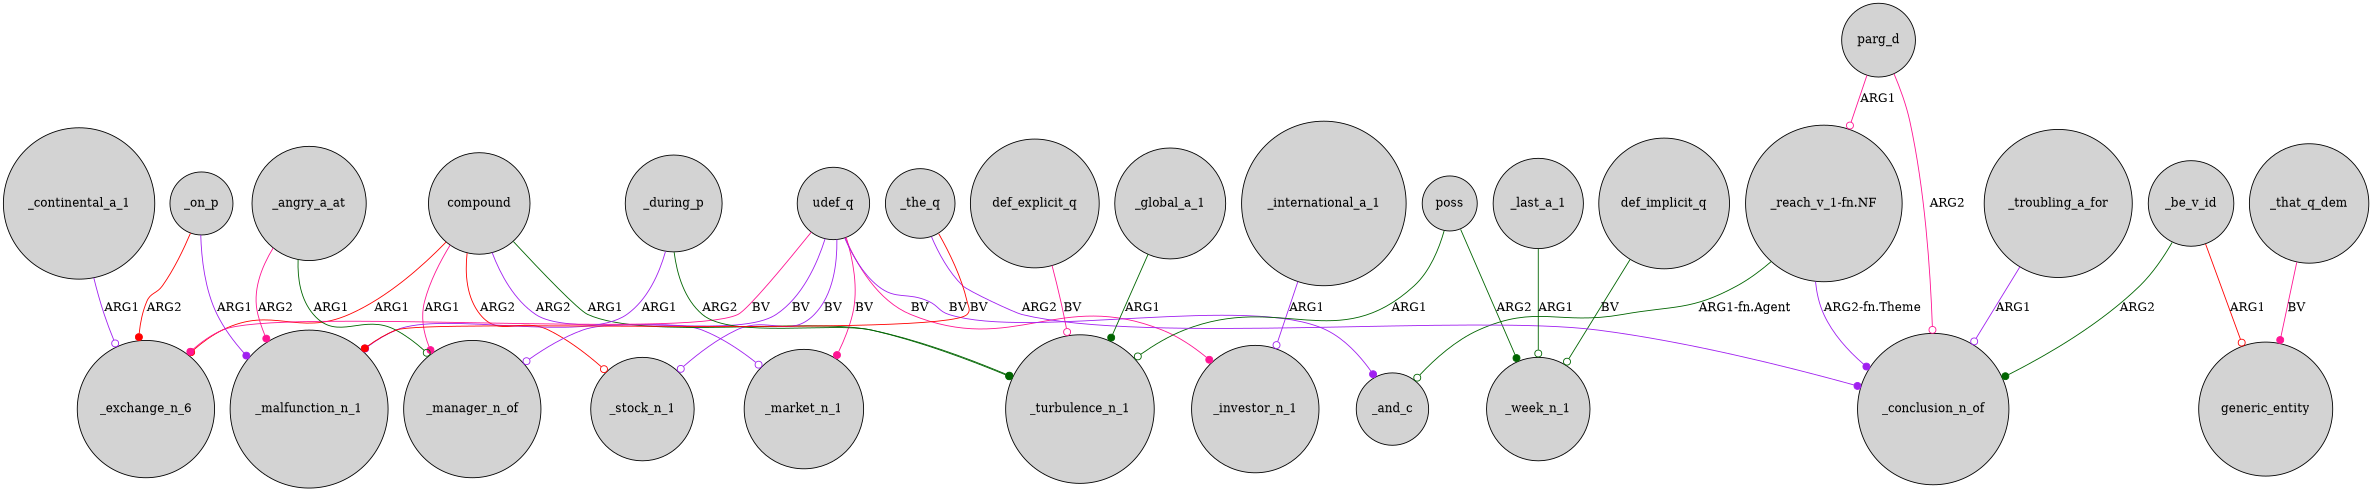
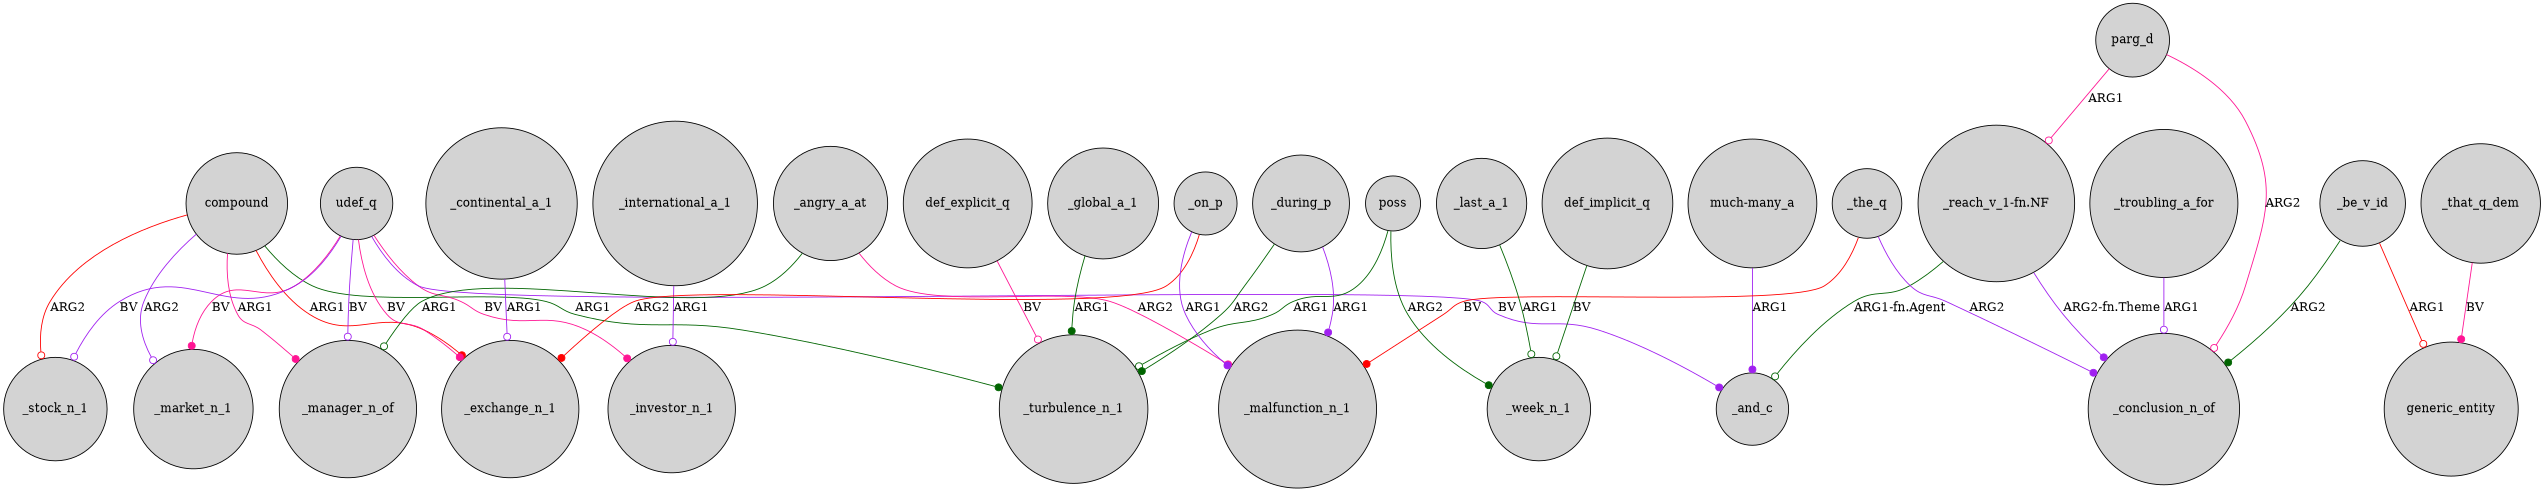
node "much-many_a": added
node "_exchange_n_6": label "_exchange_n_6" -> "_exchange_n_1"
